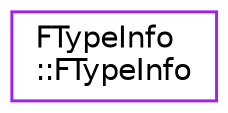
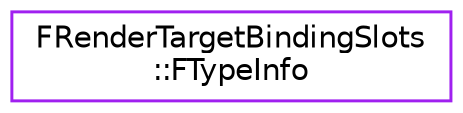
node "FTypeInfo ::FTypeInfo": label "FTypeInfo ::FTypeInfo" -> "FRenderTargetBindingSlots ::FTypeInfo"
